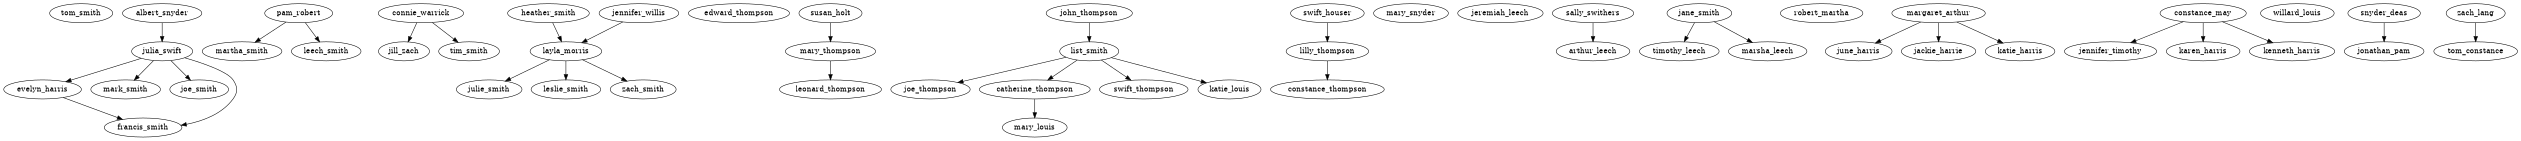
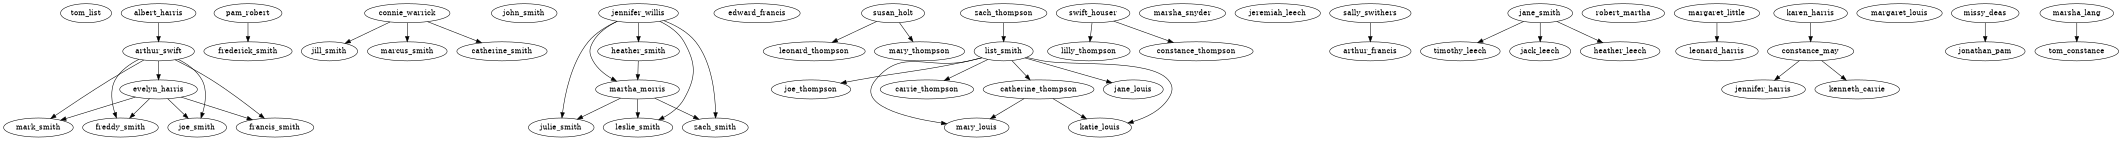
node "tom_smith": label "tom_smith" -> "tom_list"
node "albert_snyder": label "albert_snyder" -> "albert_harris"
node "john_smith": added
node "edward_thompson": label "edward_thompson" -> "edward_francis"
node "john_thompson": label "john_thompson" -> "zach_thompson"
node "mary_snyder": label "mary_snyder" -> "marsha_snyder"
node "margaret_arthur": label "margaret_arthur" -> "margaret_little"
node "willard_louis": label "willard_louis" -> "margaret_louis"
node "snyder_deas": label "snyder_deas" -> "missy_deas"
node "zach_lang": label "zach_lang" -> "marsha_lang"
edge "jennifer_willis" -> "heather_smith": added
edge "constance_may" -> "karen_harris": reversed
node "julia_swift": label "julia_swift" -> "arthur_swift"
node "martha_smith": removed
node "leech_smith": label "leech_smith" -> "frederick_smith"
node "jill_zach": label "jill_zach" -> "jill_smith"
node "marcus_smith": added
node "tim_smith": label "tim_smith" -> "catherine_smith"
node "layla_morris": label "layla_morris" -> "martha_morris"
node "arthur_leech": label "arthur_leech" -> "arthur_francis"
node "heather_leech": added
node "marsha_leech": label "marsha_leech" -> "jack_leech"
node "june_harris": removed
node "jackie_harrie": removed
node "katie_harris": label "katie_harris" -> "leonard_harris"
node "jennifer_timothy": label "jennifer_timothy" -> "jennifer_harris"
node "kenneth_harris": label "kenneth_harris" -> "kenneth_carrie"
edge "jennifer_willis" -> "zach_smith": added
edge "jennifer_willis" -> "julie_smith": added
edge "jennifer_willis" -> "leslie_smith": added
edge "mary_thompson" -> "leonard_thompson": now "susan_holt" -> "leonard_thompson"
edge "lilly_thompson" -> "constance_thompson": now "swift_houser" -> "constance_thompson"
edge "list_smith" -> "mary_louis": added
node "jane_louis": added
node "swift_thompson": label "swift_thompson" -> "carrie_thompson"
edge "evelyn_harris" -> "joe_smith": added
edge "catherine_thompson" -> "katie_louis": added
edge "evelyn_harris" -> "mark_smith": added
node "freddy_smith": added
